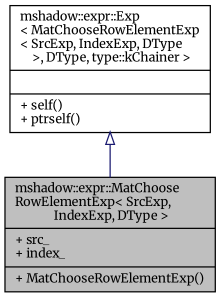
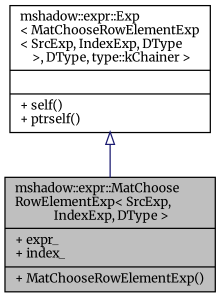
node "mshadow::expr::MatChoose": text "+ src_" -> "+ expr_"
